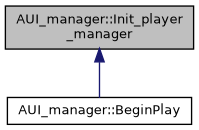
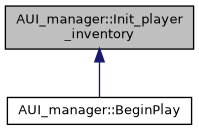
node "AUI_manager::Init_player _manager": label "AUI_manager::Init_player _manager" -> "AUI_manager::Init_player _inventory"
